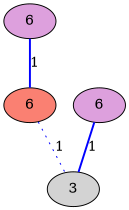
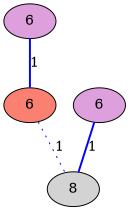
node "3": label "3" -> "8"
